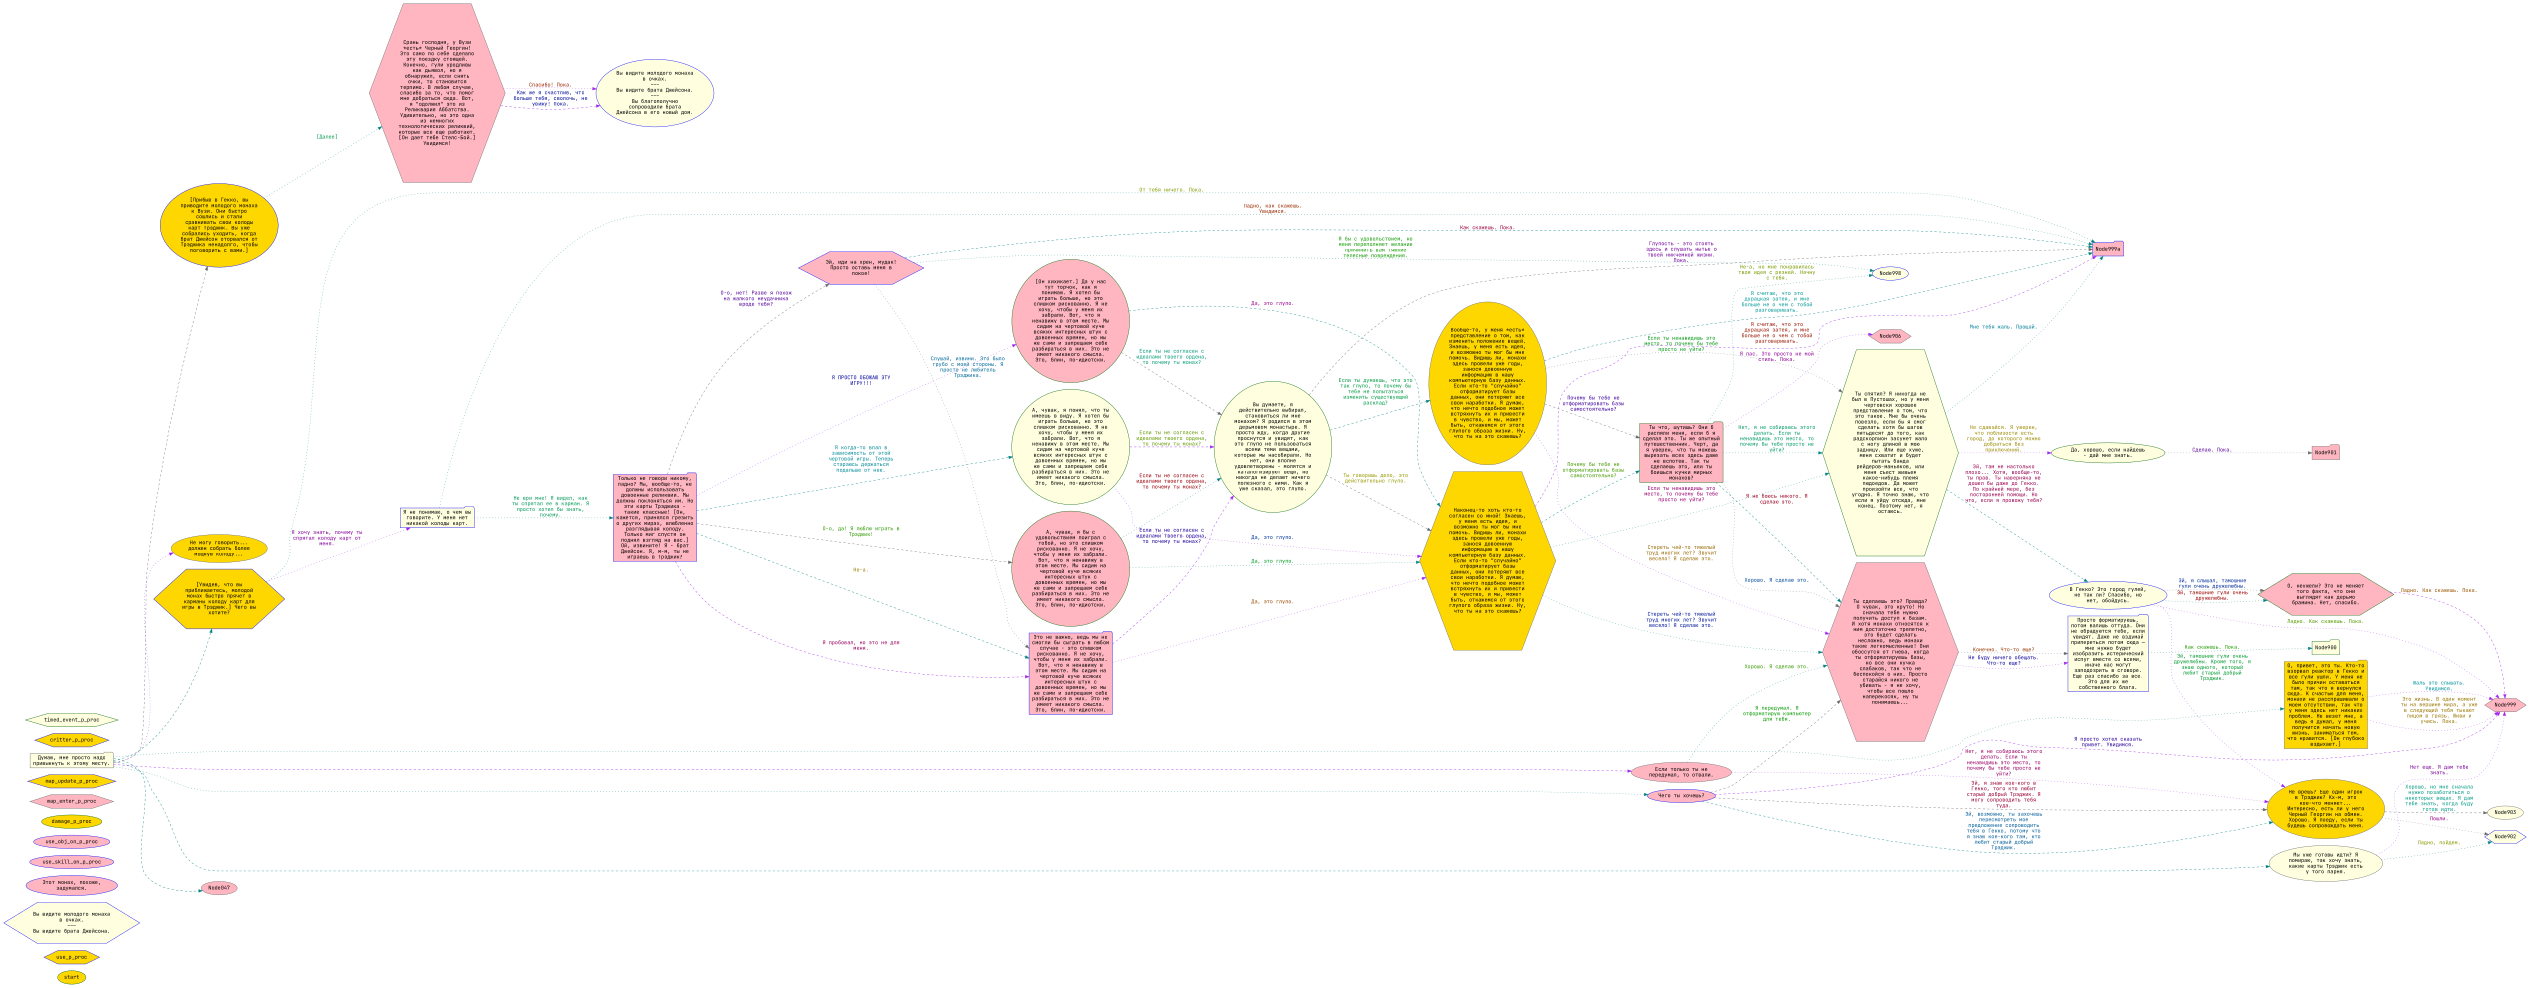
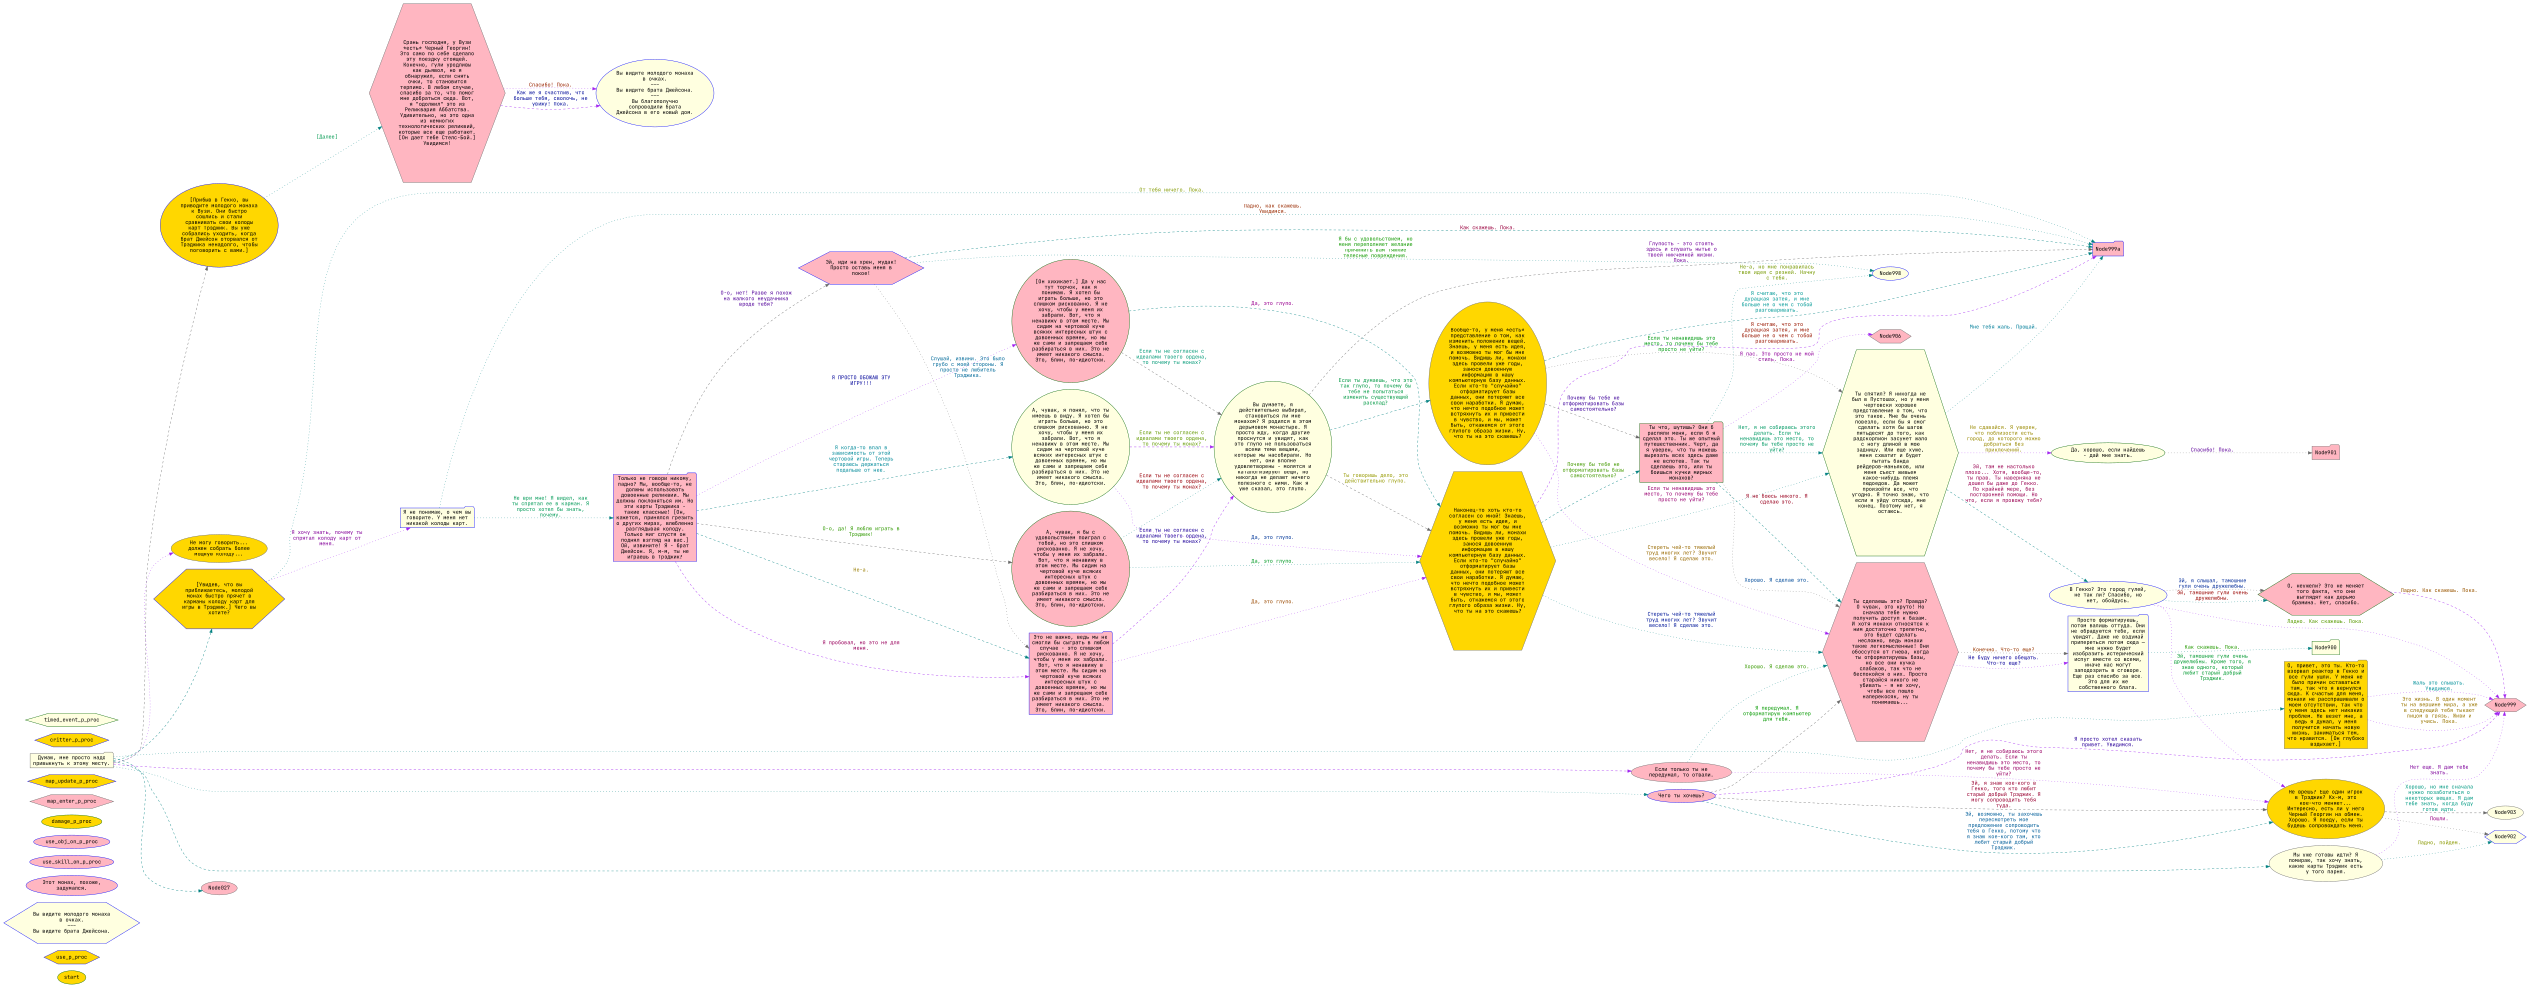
edge "Да, хорошо, если найдешь - дай мне знать." -> "Node901": label "Сделаю. Пока." -> "Спасибо! Пока."
node "Node047": label "Node047" -> "Node027"
